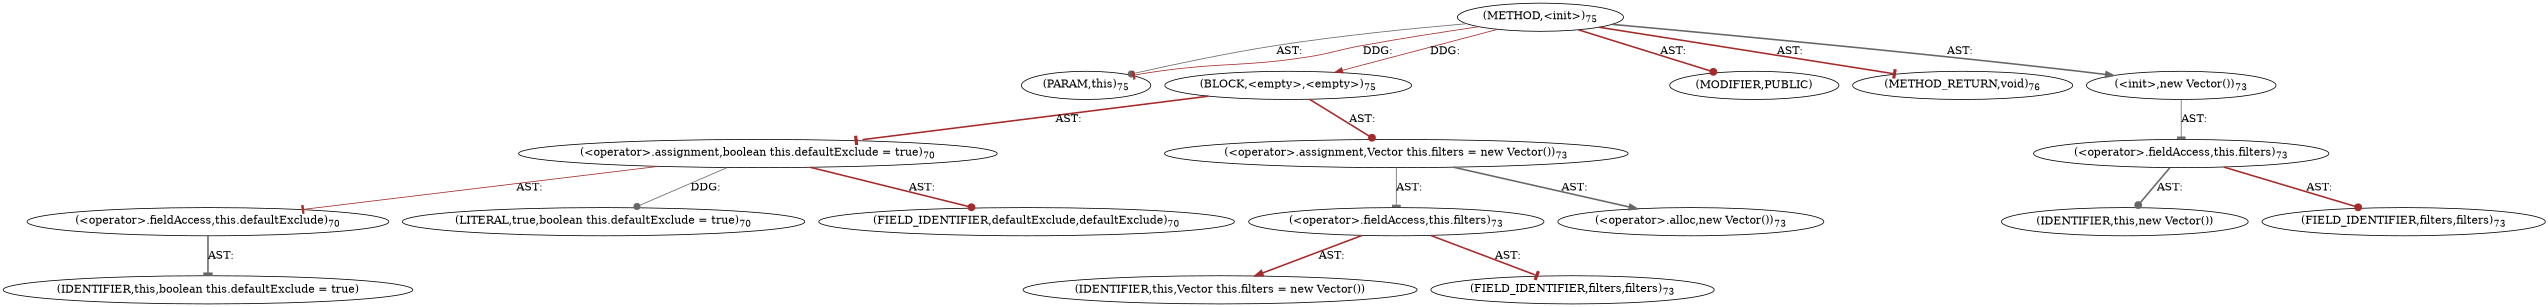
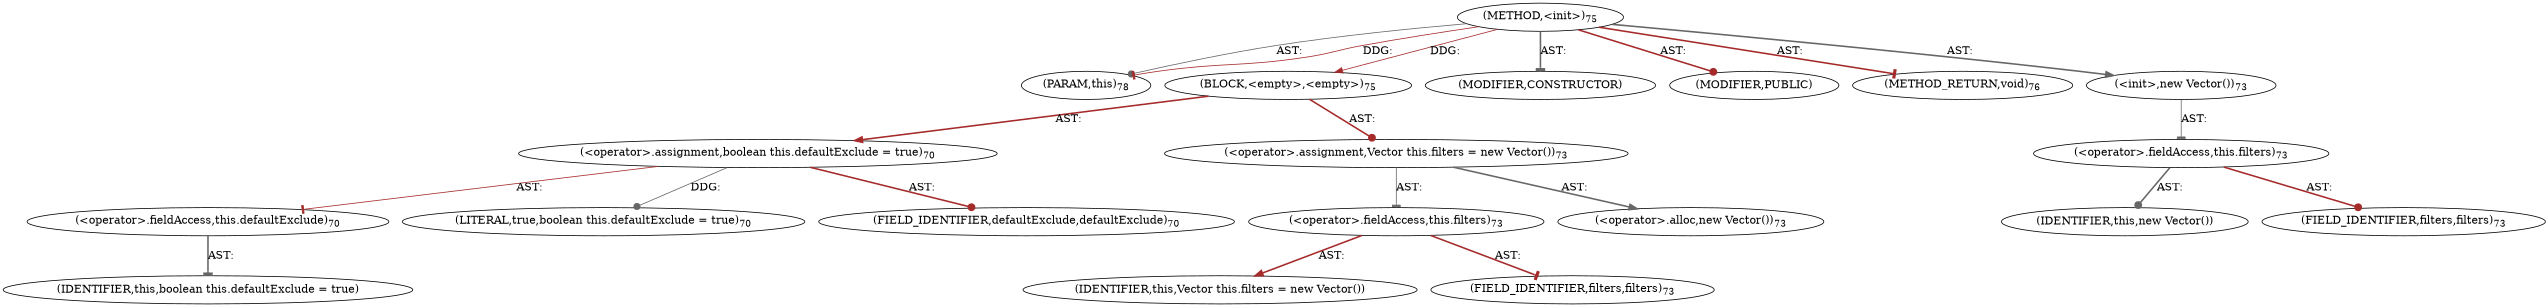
node "(PARAM,this)": text "75" -> "78"
node "(MODIFIER,CONSTRUCTOR)": added
edge "(BLOCK,<empty>,<empty>)" -> "(<operator>.assignment,boolean this.defaultExclude = true)": arrowhead tee -> normal
